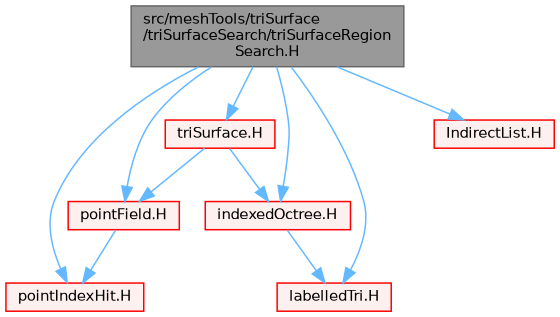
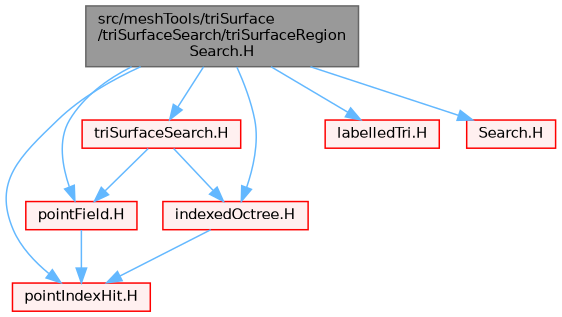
node "triSurface.H": label "triSurface.H" -> "triSurfaceSearch.H"
node "IndirectList.H": label "IndirectList.H" -> "Search.H"
edge "indexedOctree.H" -> "labelledTri.H": now "indexedOctree.H" -> "pointIndexHit.H"
